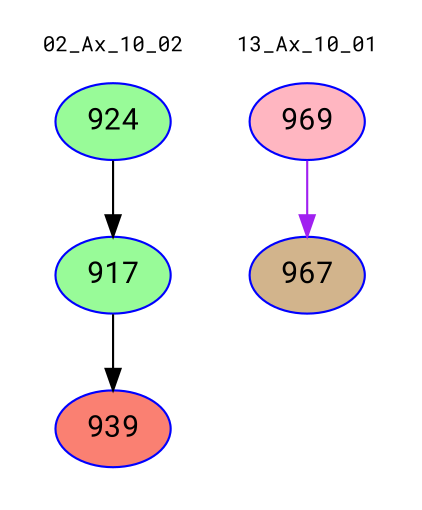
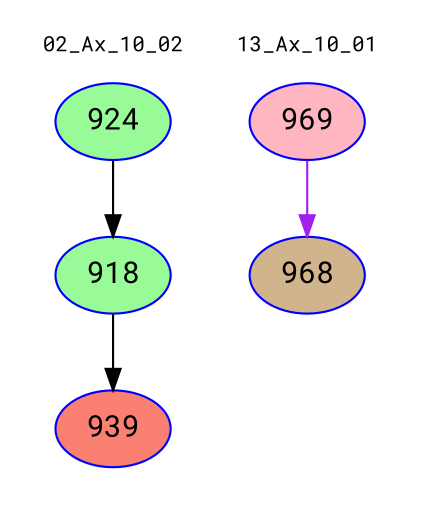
node "917": label "917" -> "918"
node "967": label "967" -> "968"
